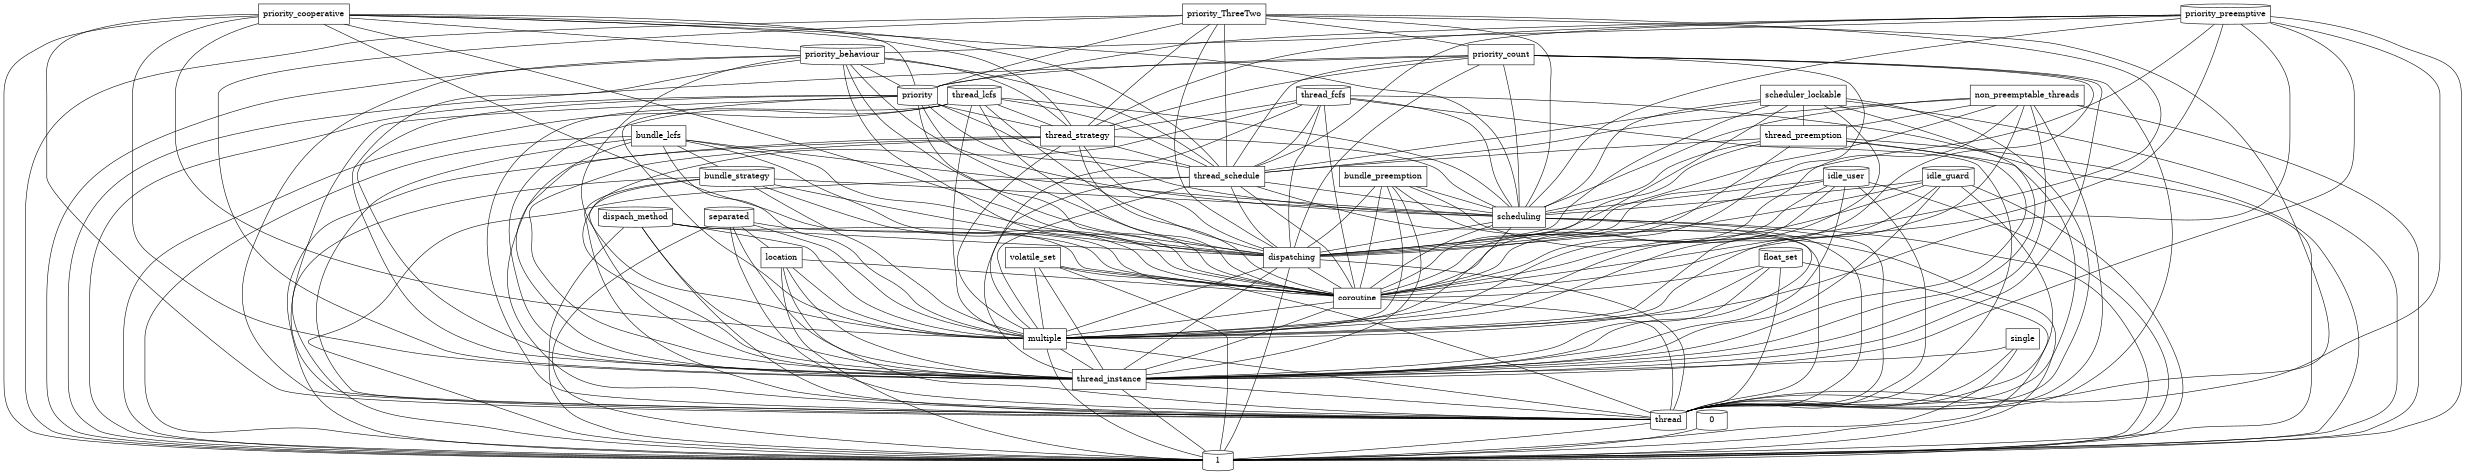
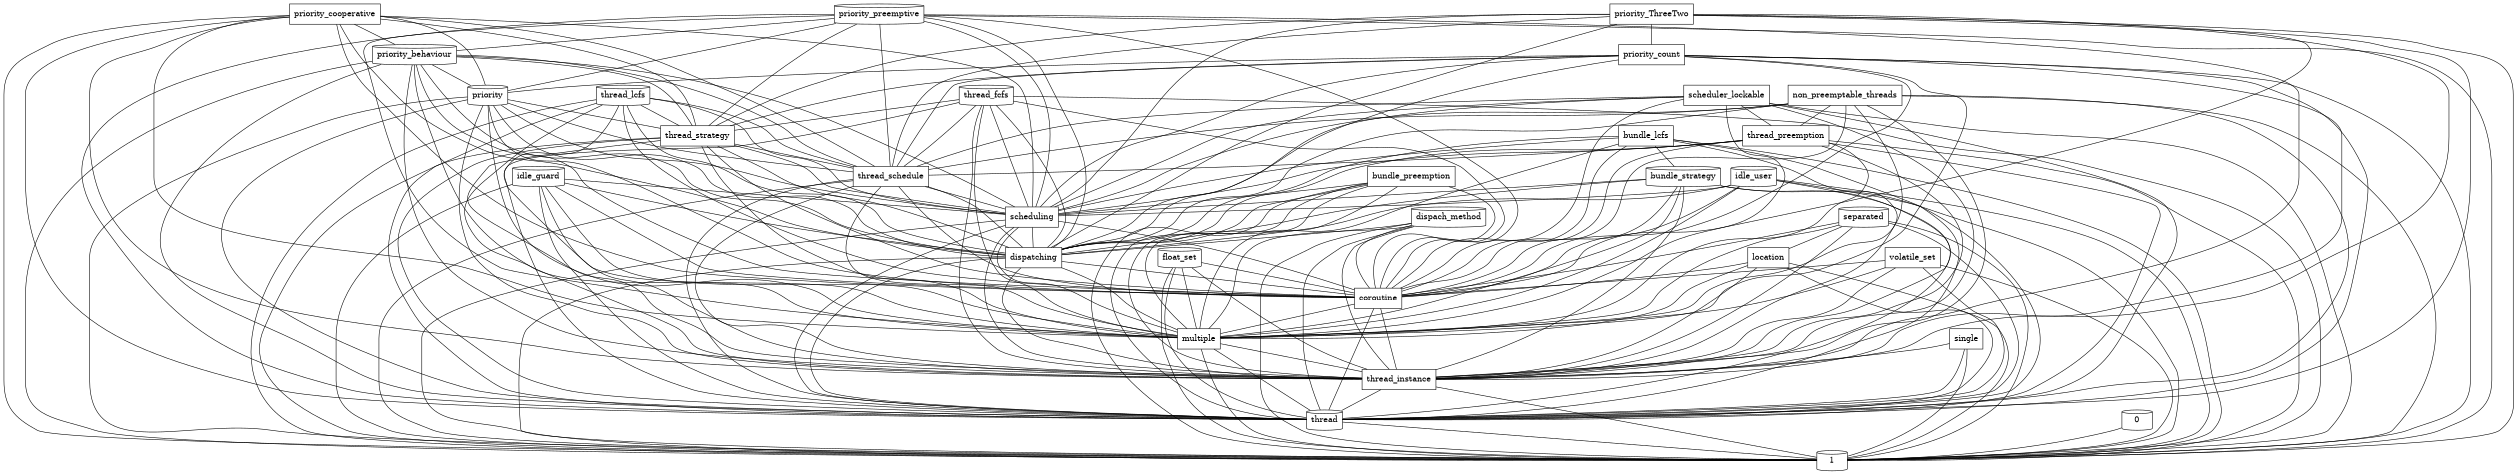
edge "priority_ThreeTwo" -- "priority": removed
edge "thread_preemption" -- "multiple": added
